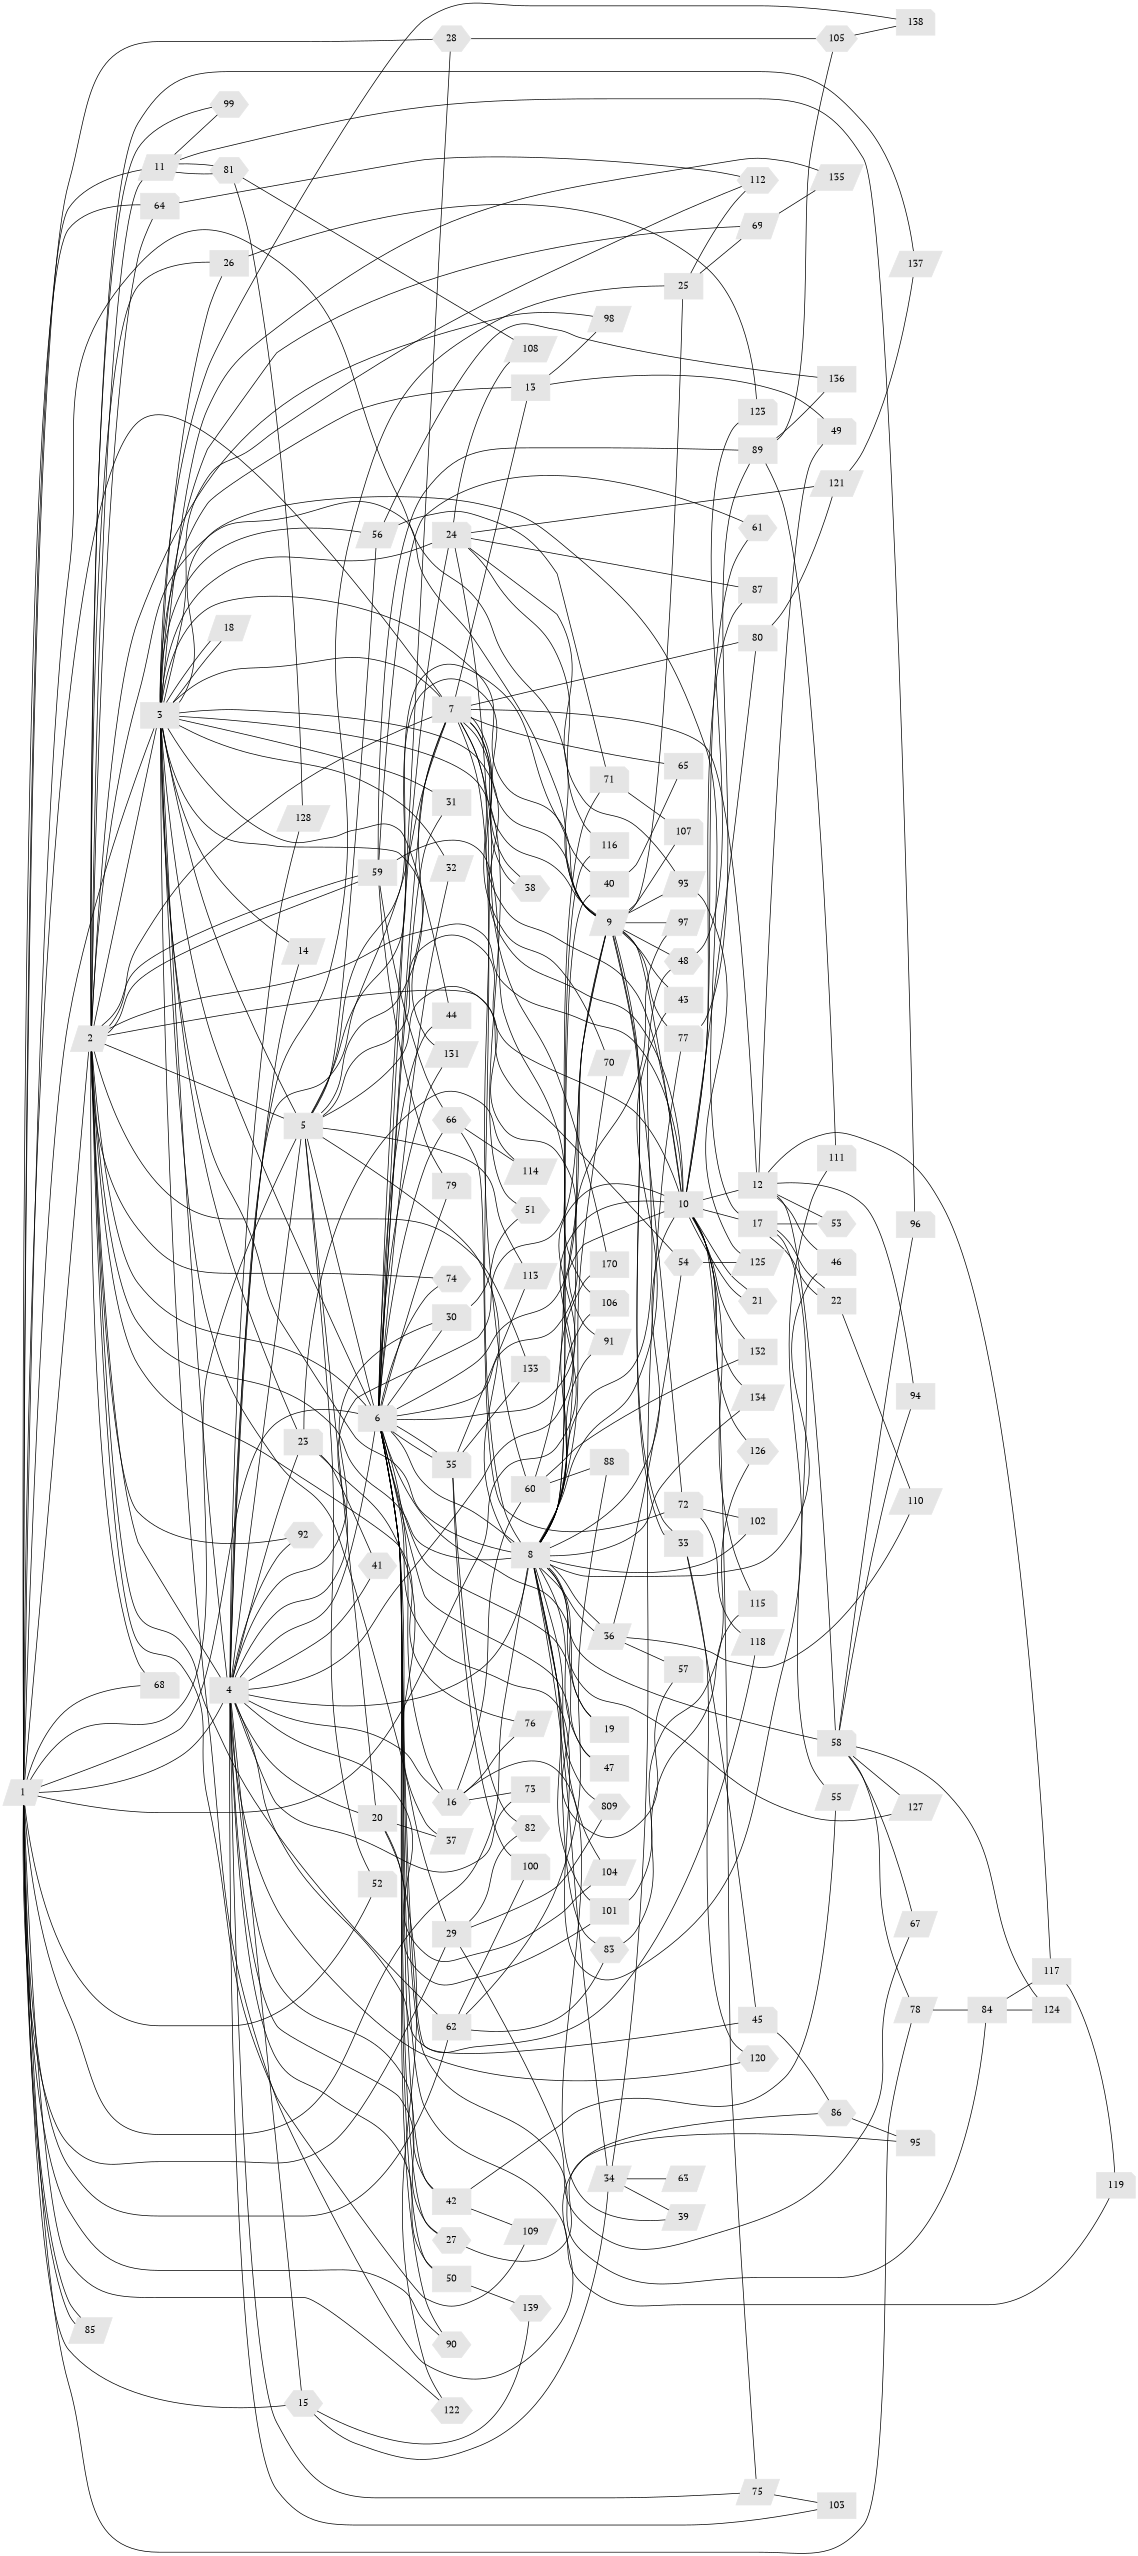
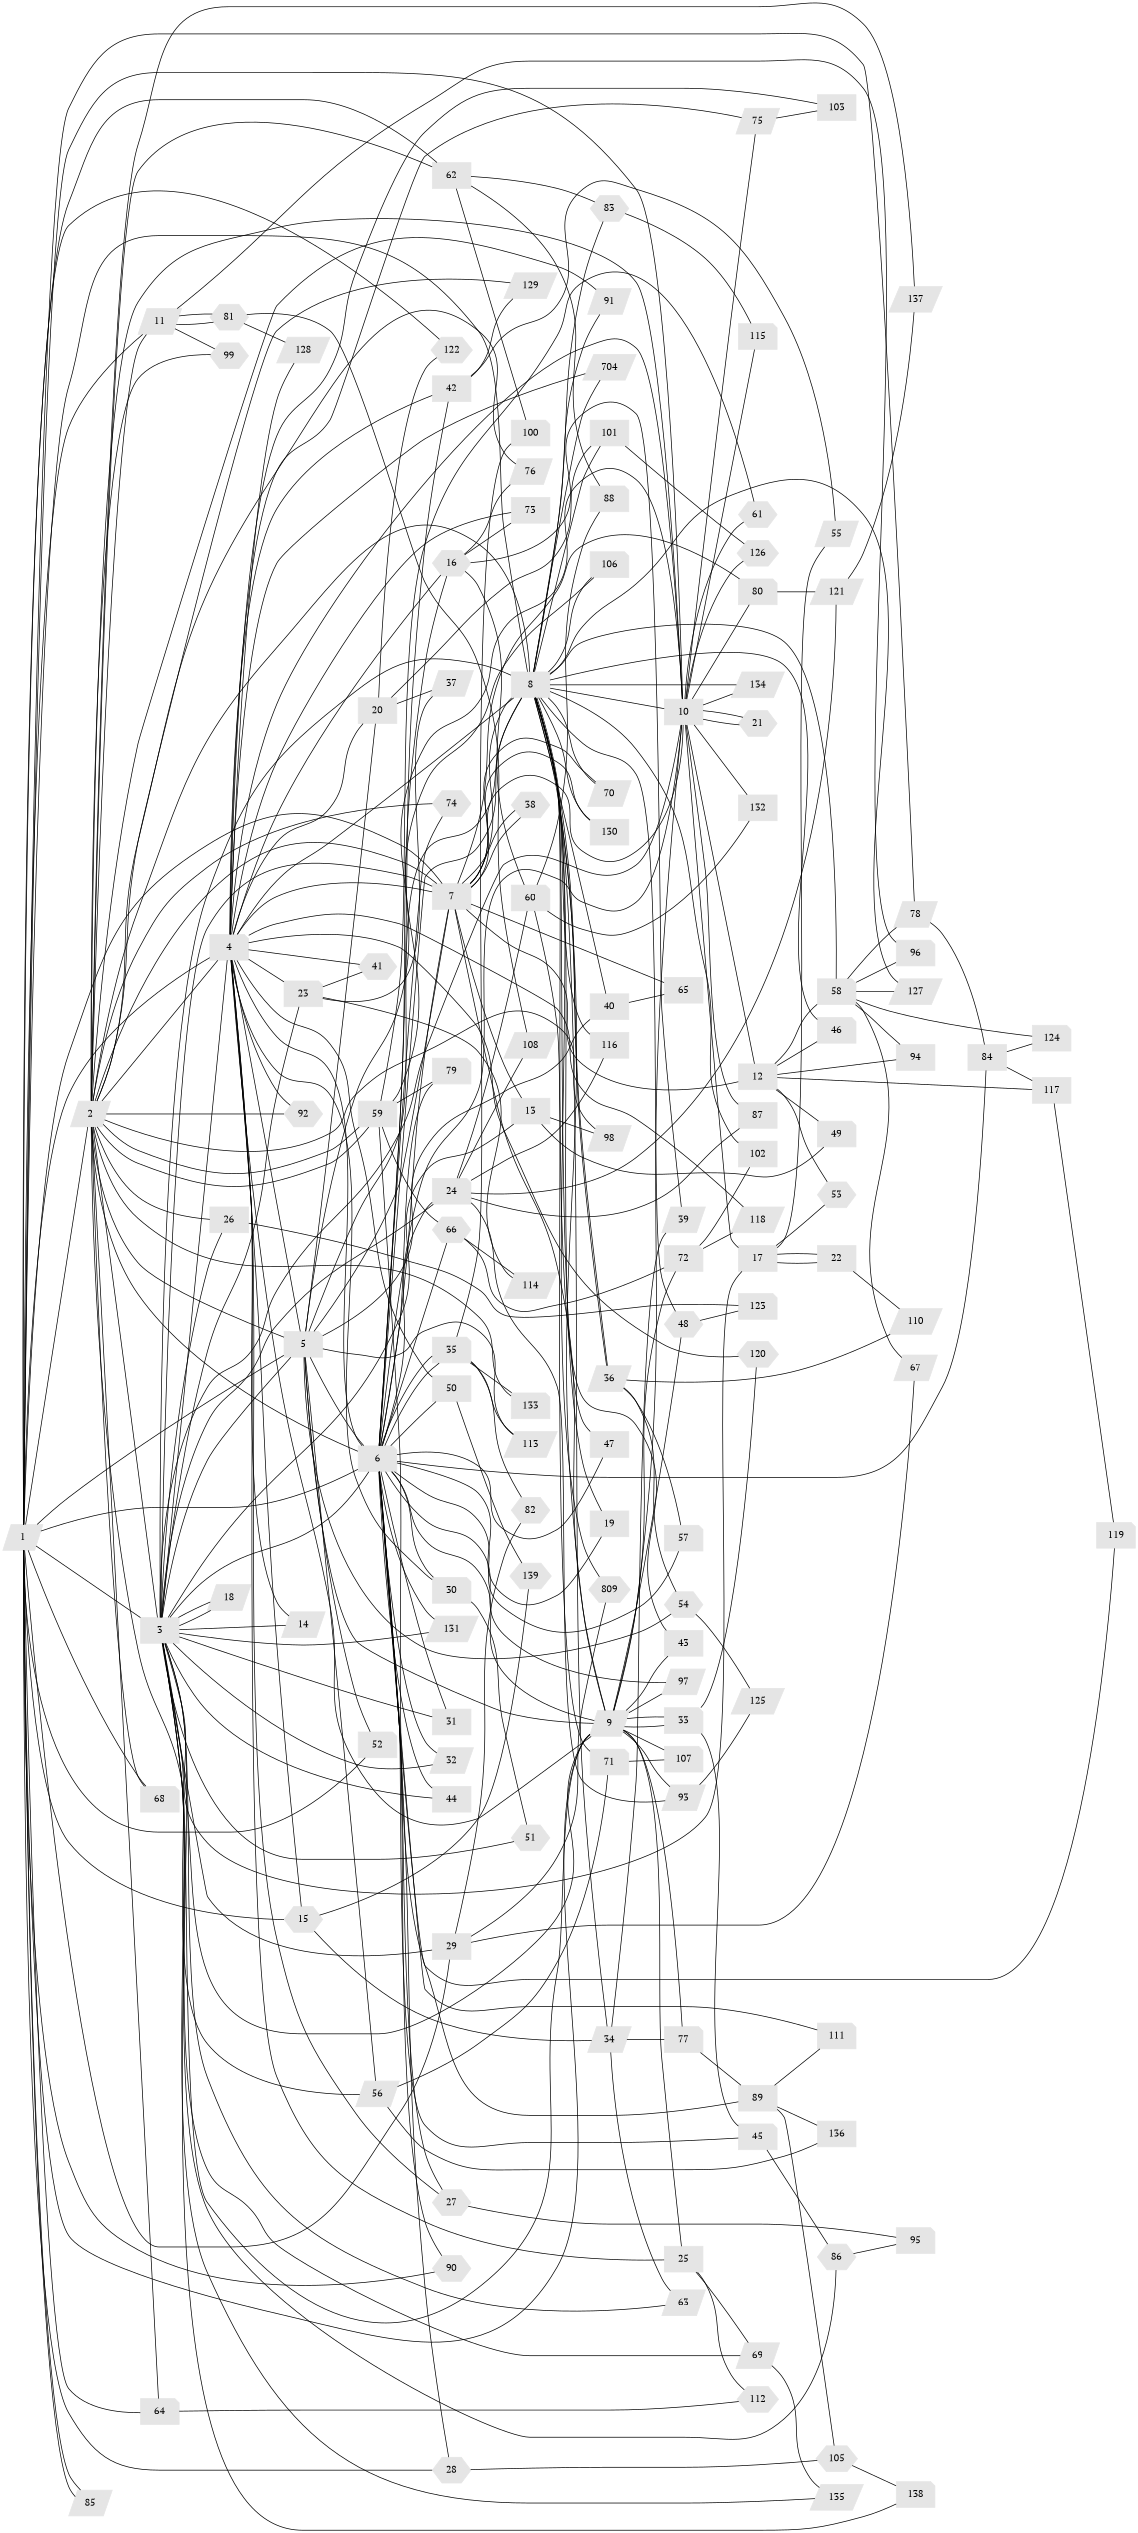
edge "112" -- "3": now "63" -- "3"
node "170": label "170" -> "130"
node "104": label "104" -> "704"
node "109": label "109" -> "129"
